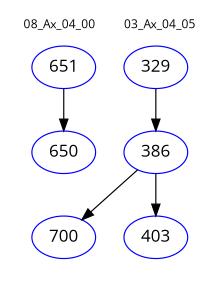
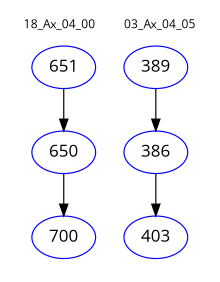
cluster "08_Ax_04_00": label "08_Ax_04_00" -> "18_Ax_04_00"
node "329": label "329" -> "389"
edge "386" -> "700": now "650" -> "700"
